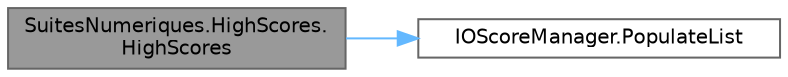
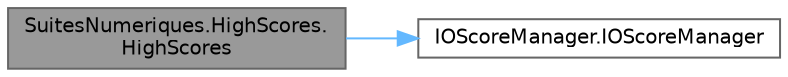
node "IOScoreManager.PopulateList": label "IOScoreManager.PopulateList" -> "IOScoreManager.IOScoreManager"
